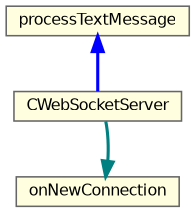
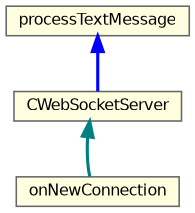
edge "CWebSocketServer" -> "onNewConnection": reversed
